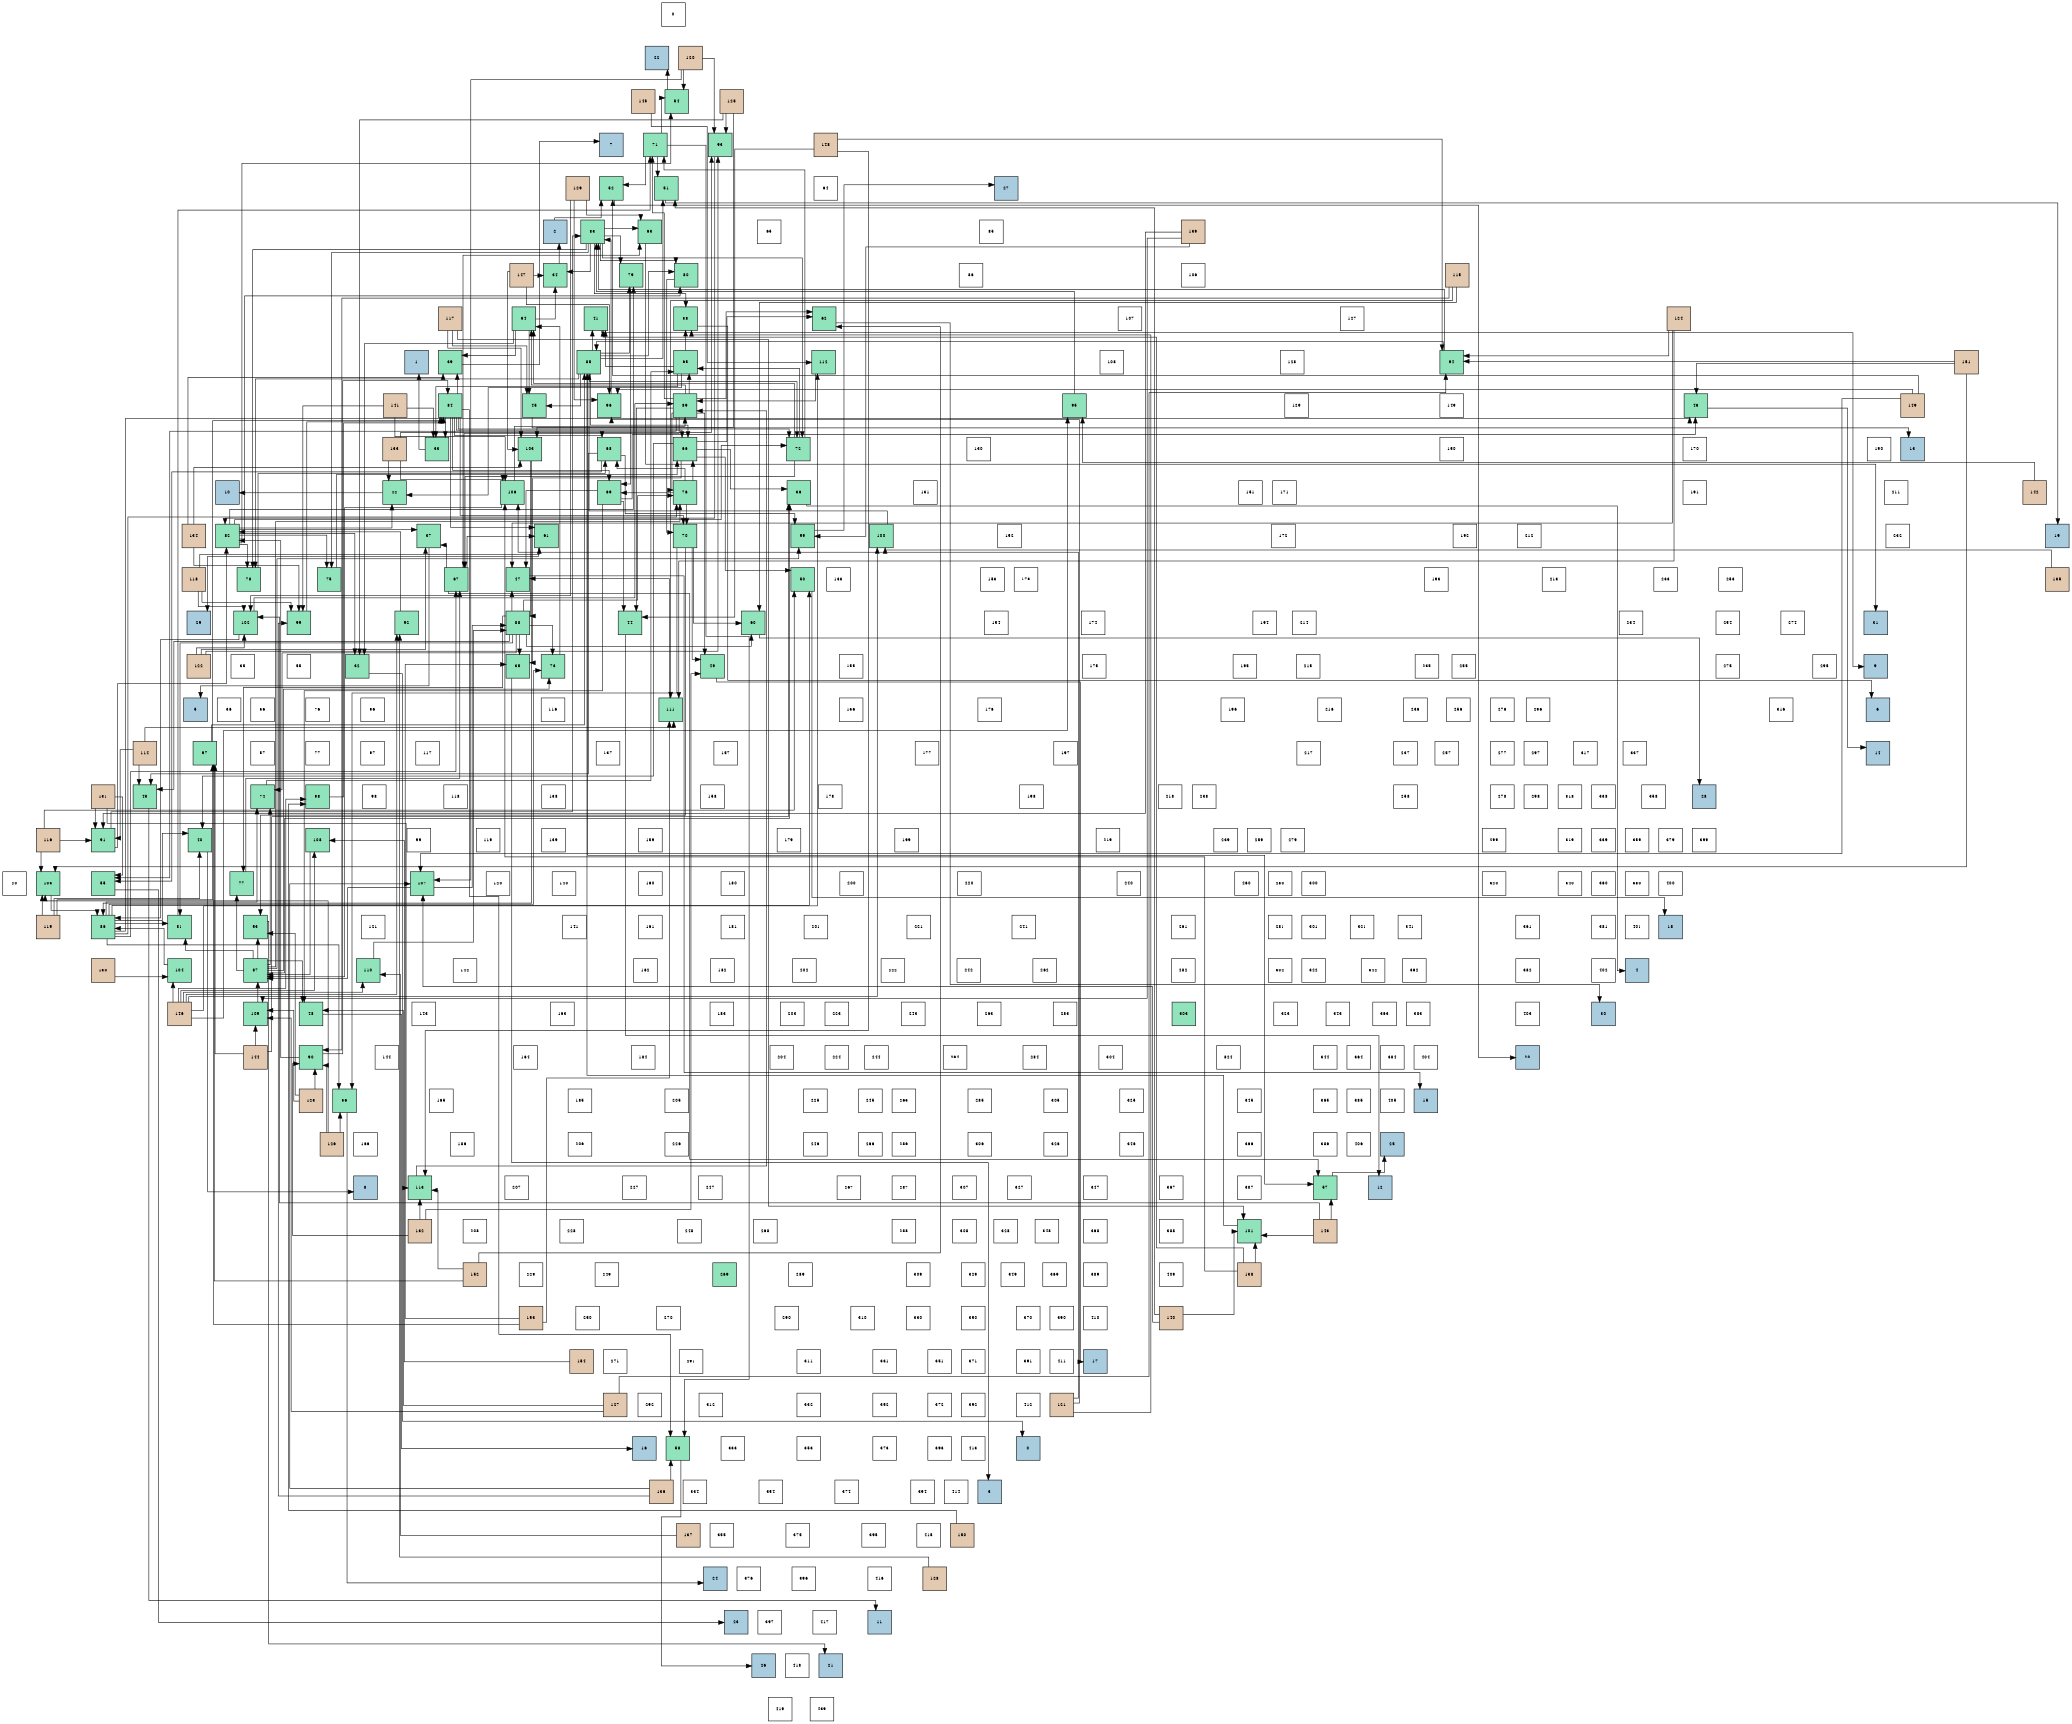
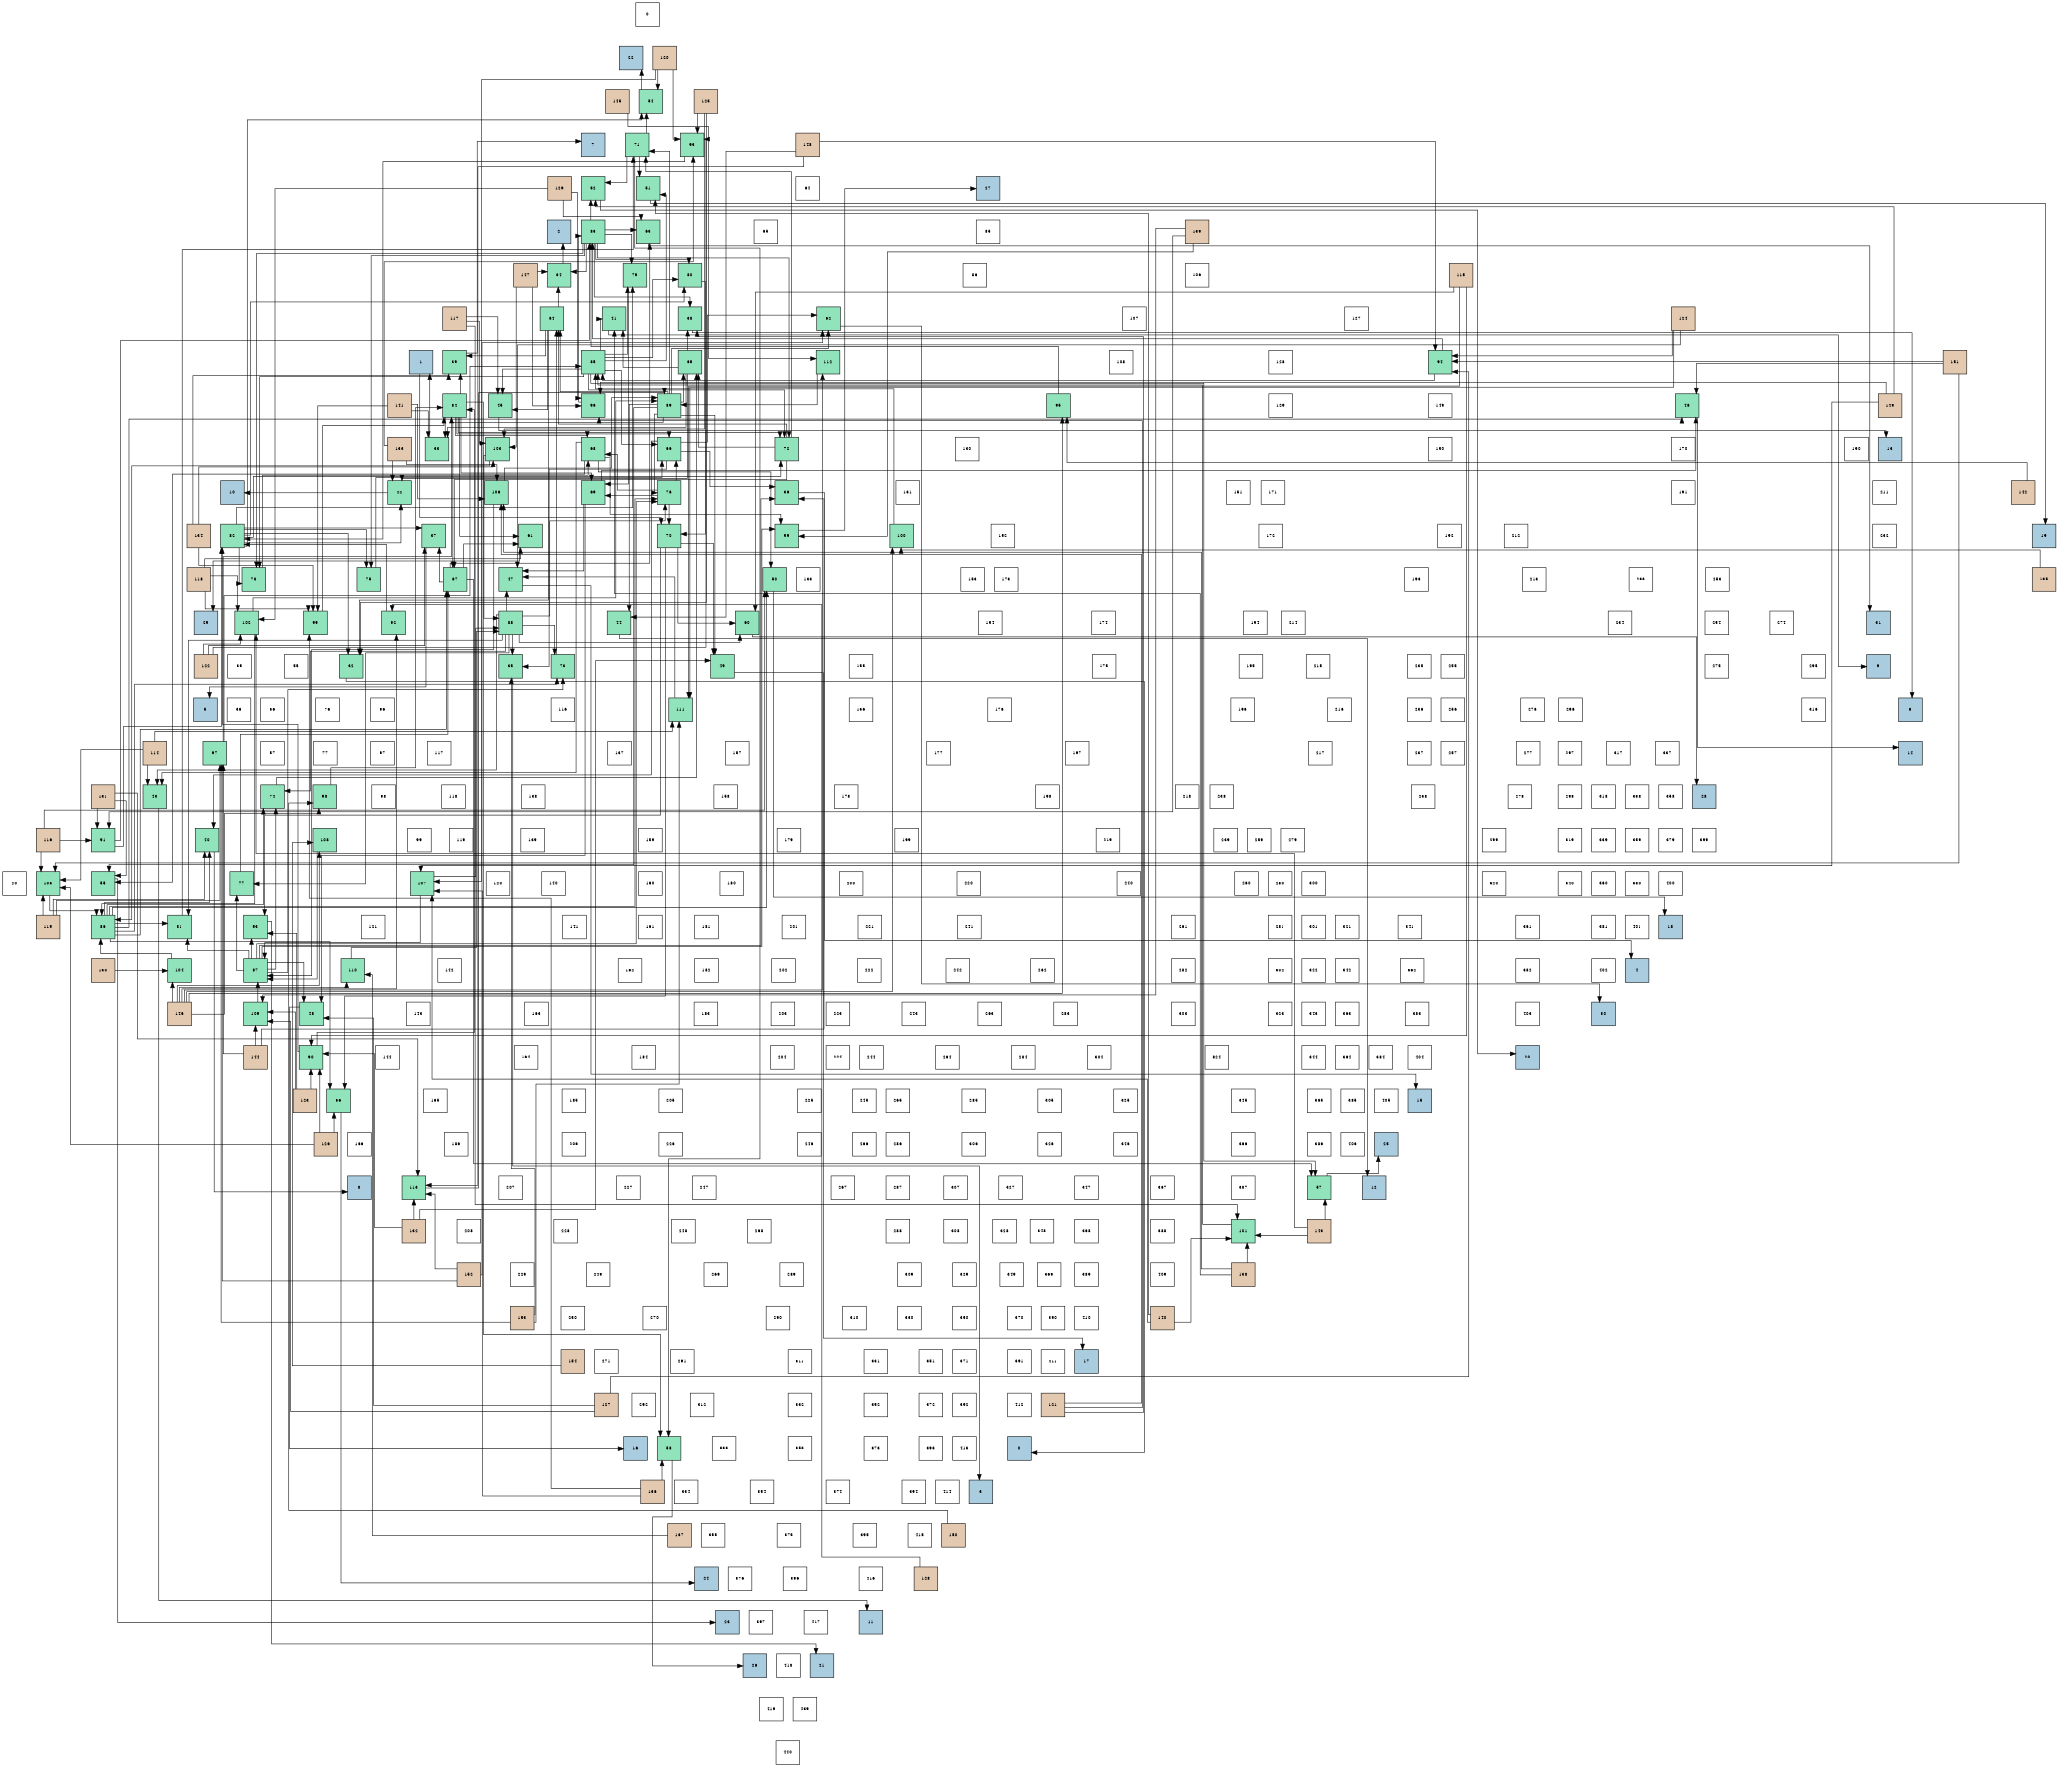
edge "2" -> "52": now "83" -> "52"
edge "84" -> "70": now "1" -> "70"
edge "66" -> "50": now "68" -> "50"
edge "69" -> "44": removed
edge "114" -> "91": now "114" -> "105"
node "303": fillcolor #91e3bb -> #ffffff
node "269": fillcolor #91e3bb -> #ffffff
node "440": added
